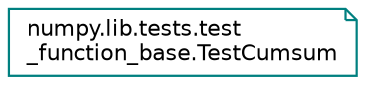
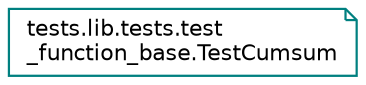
node "numpy.lib.tests.test _function_base.TestCumsum": label "numpy.lib.tests.test _function_base.TestCumsum" -> "tests.lib.tests.test _function_base.TestCumsum"
